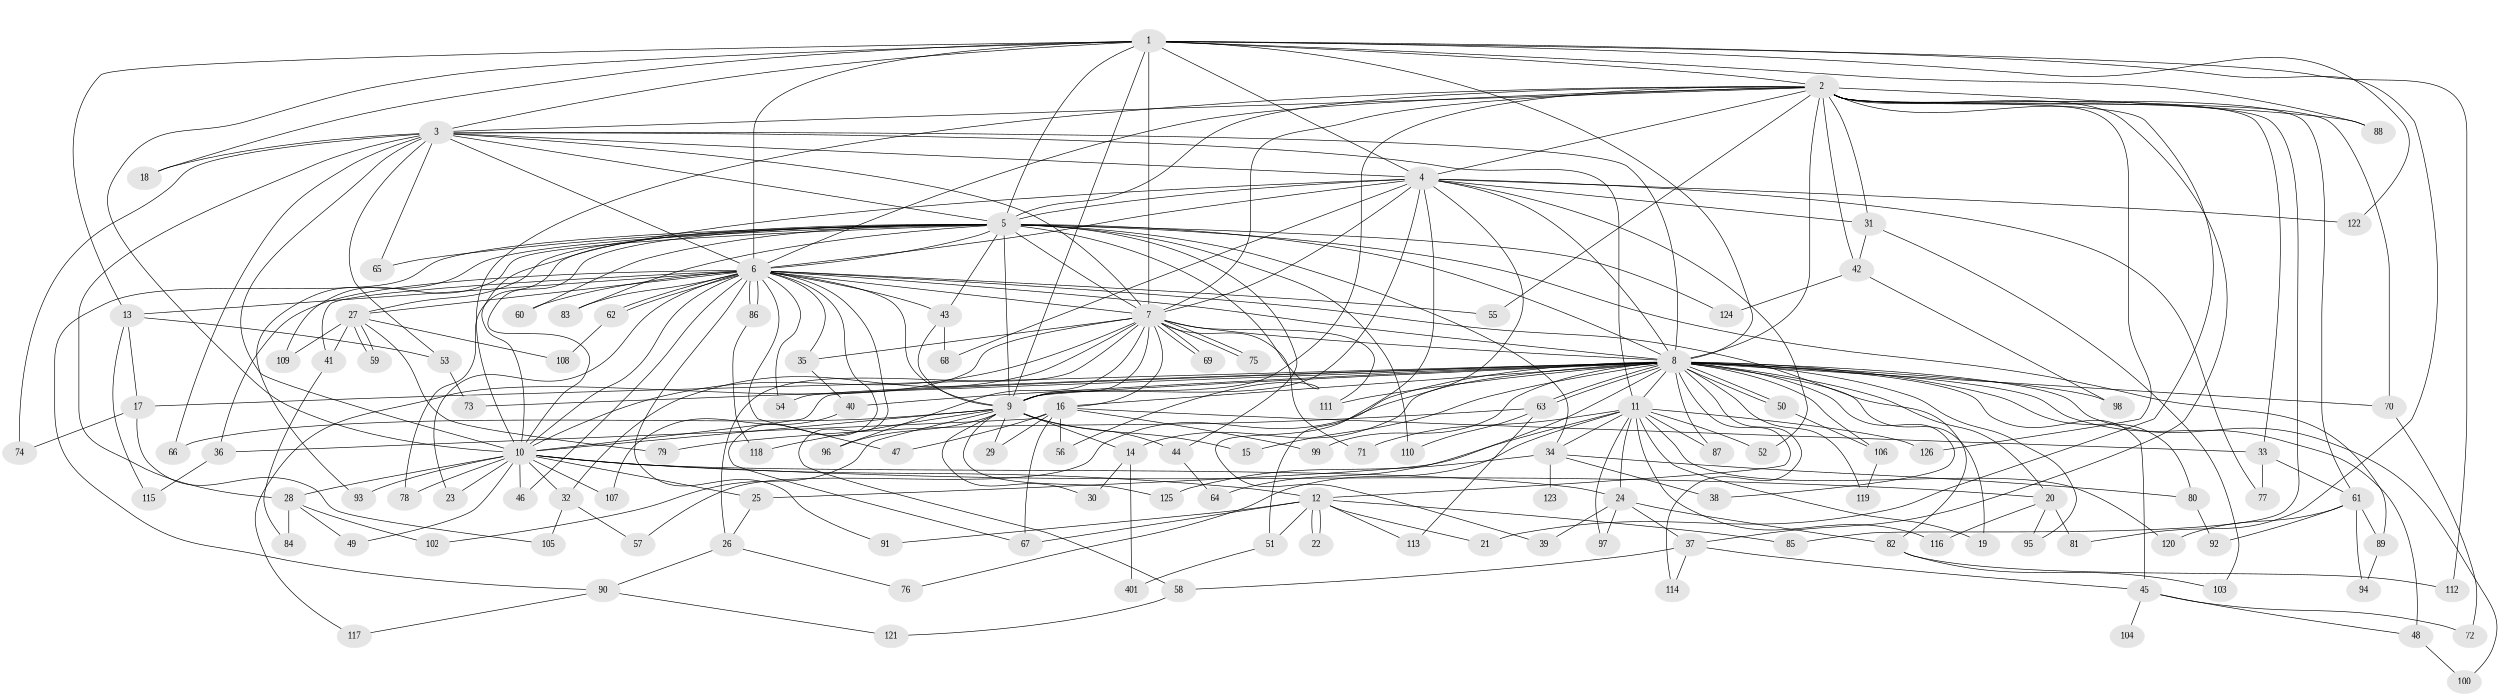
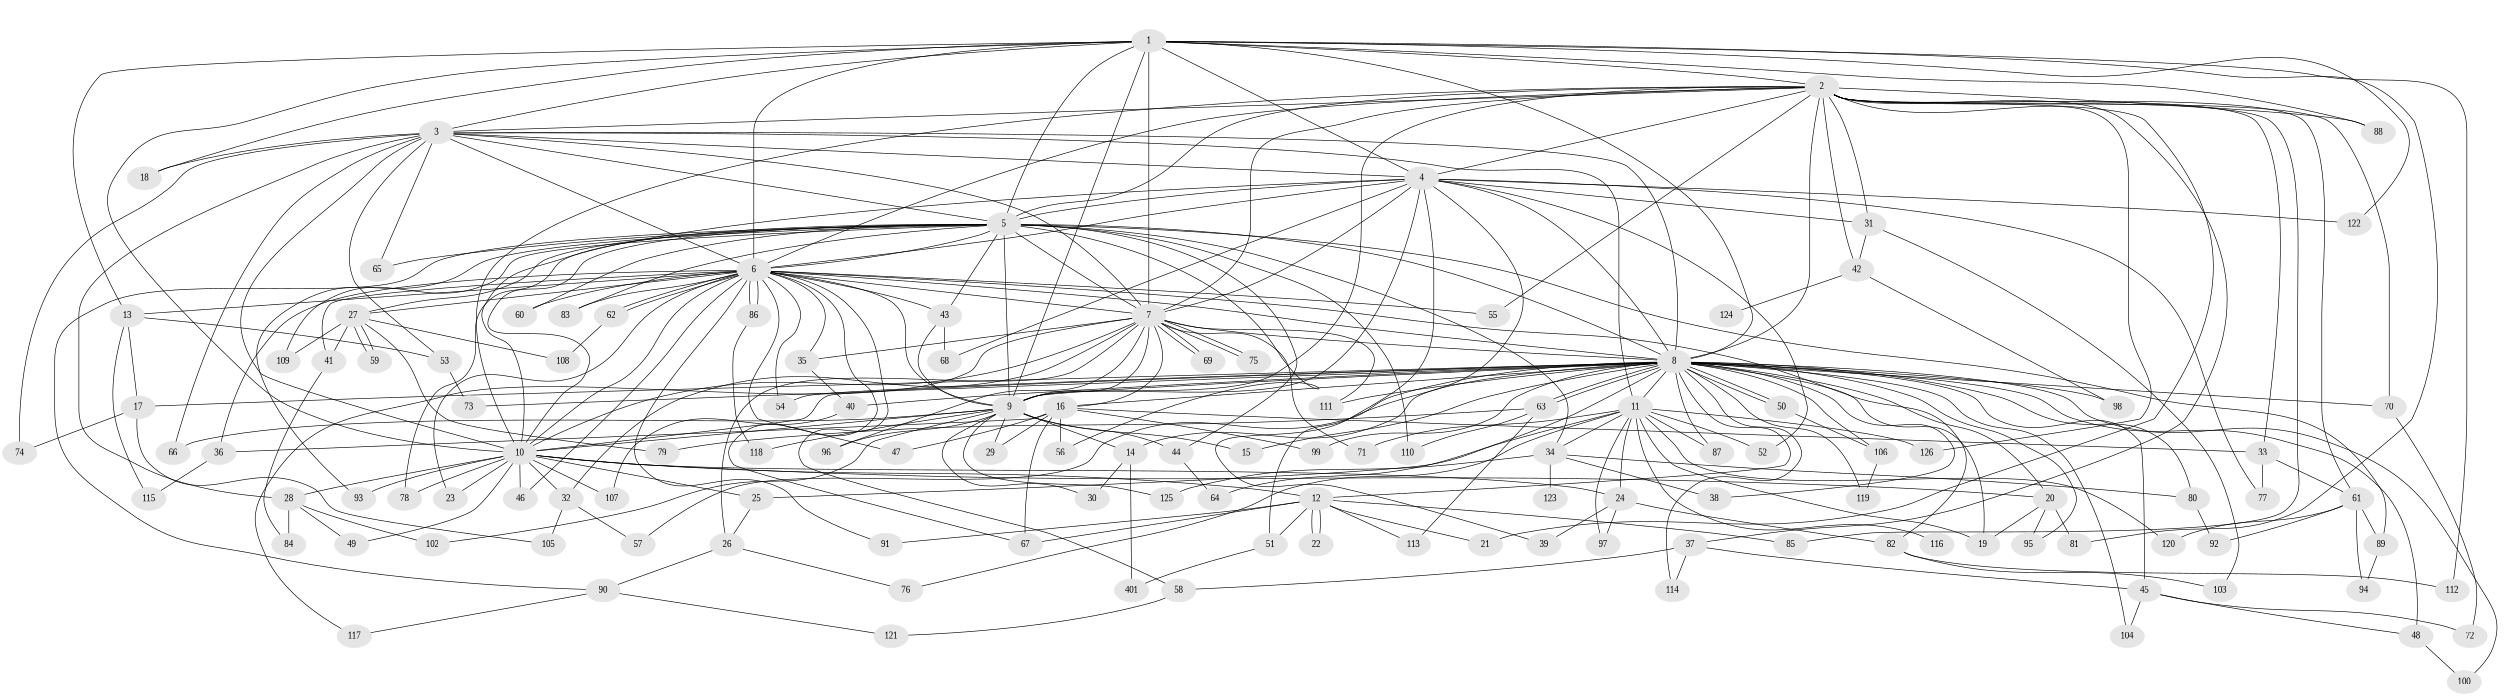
edge "5" -- "124": removed
edge "8" -- "104": added
edge "24" -- "37": removed
edge "20" -- "116": now "20" -- "19"
